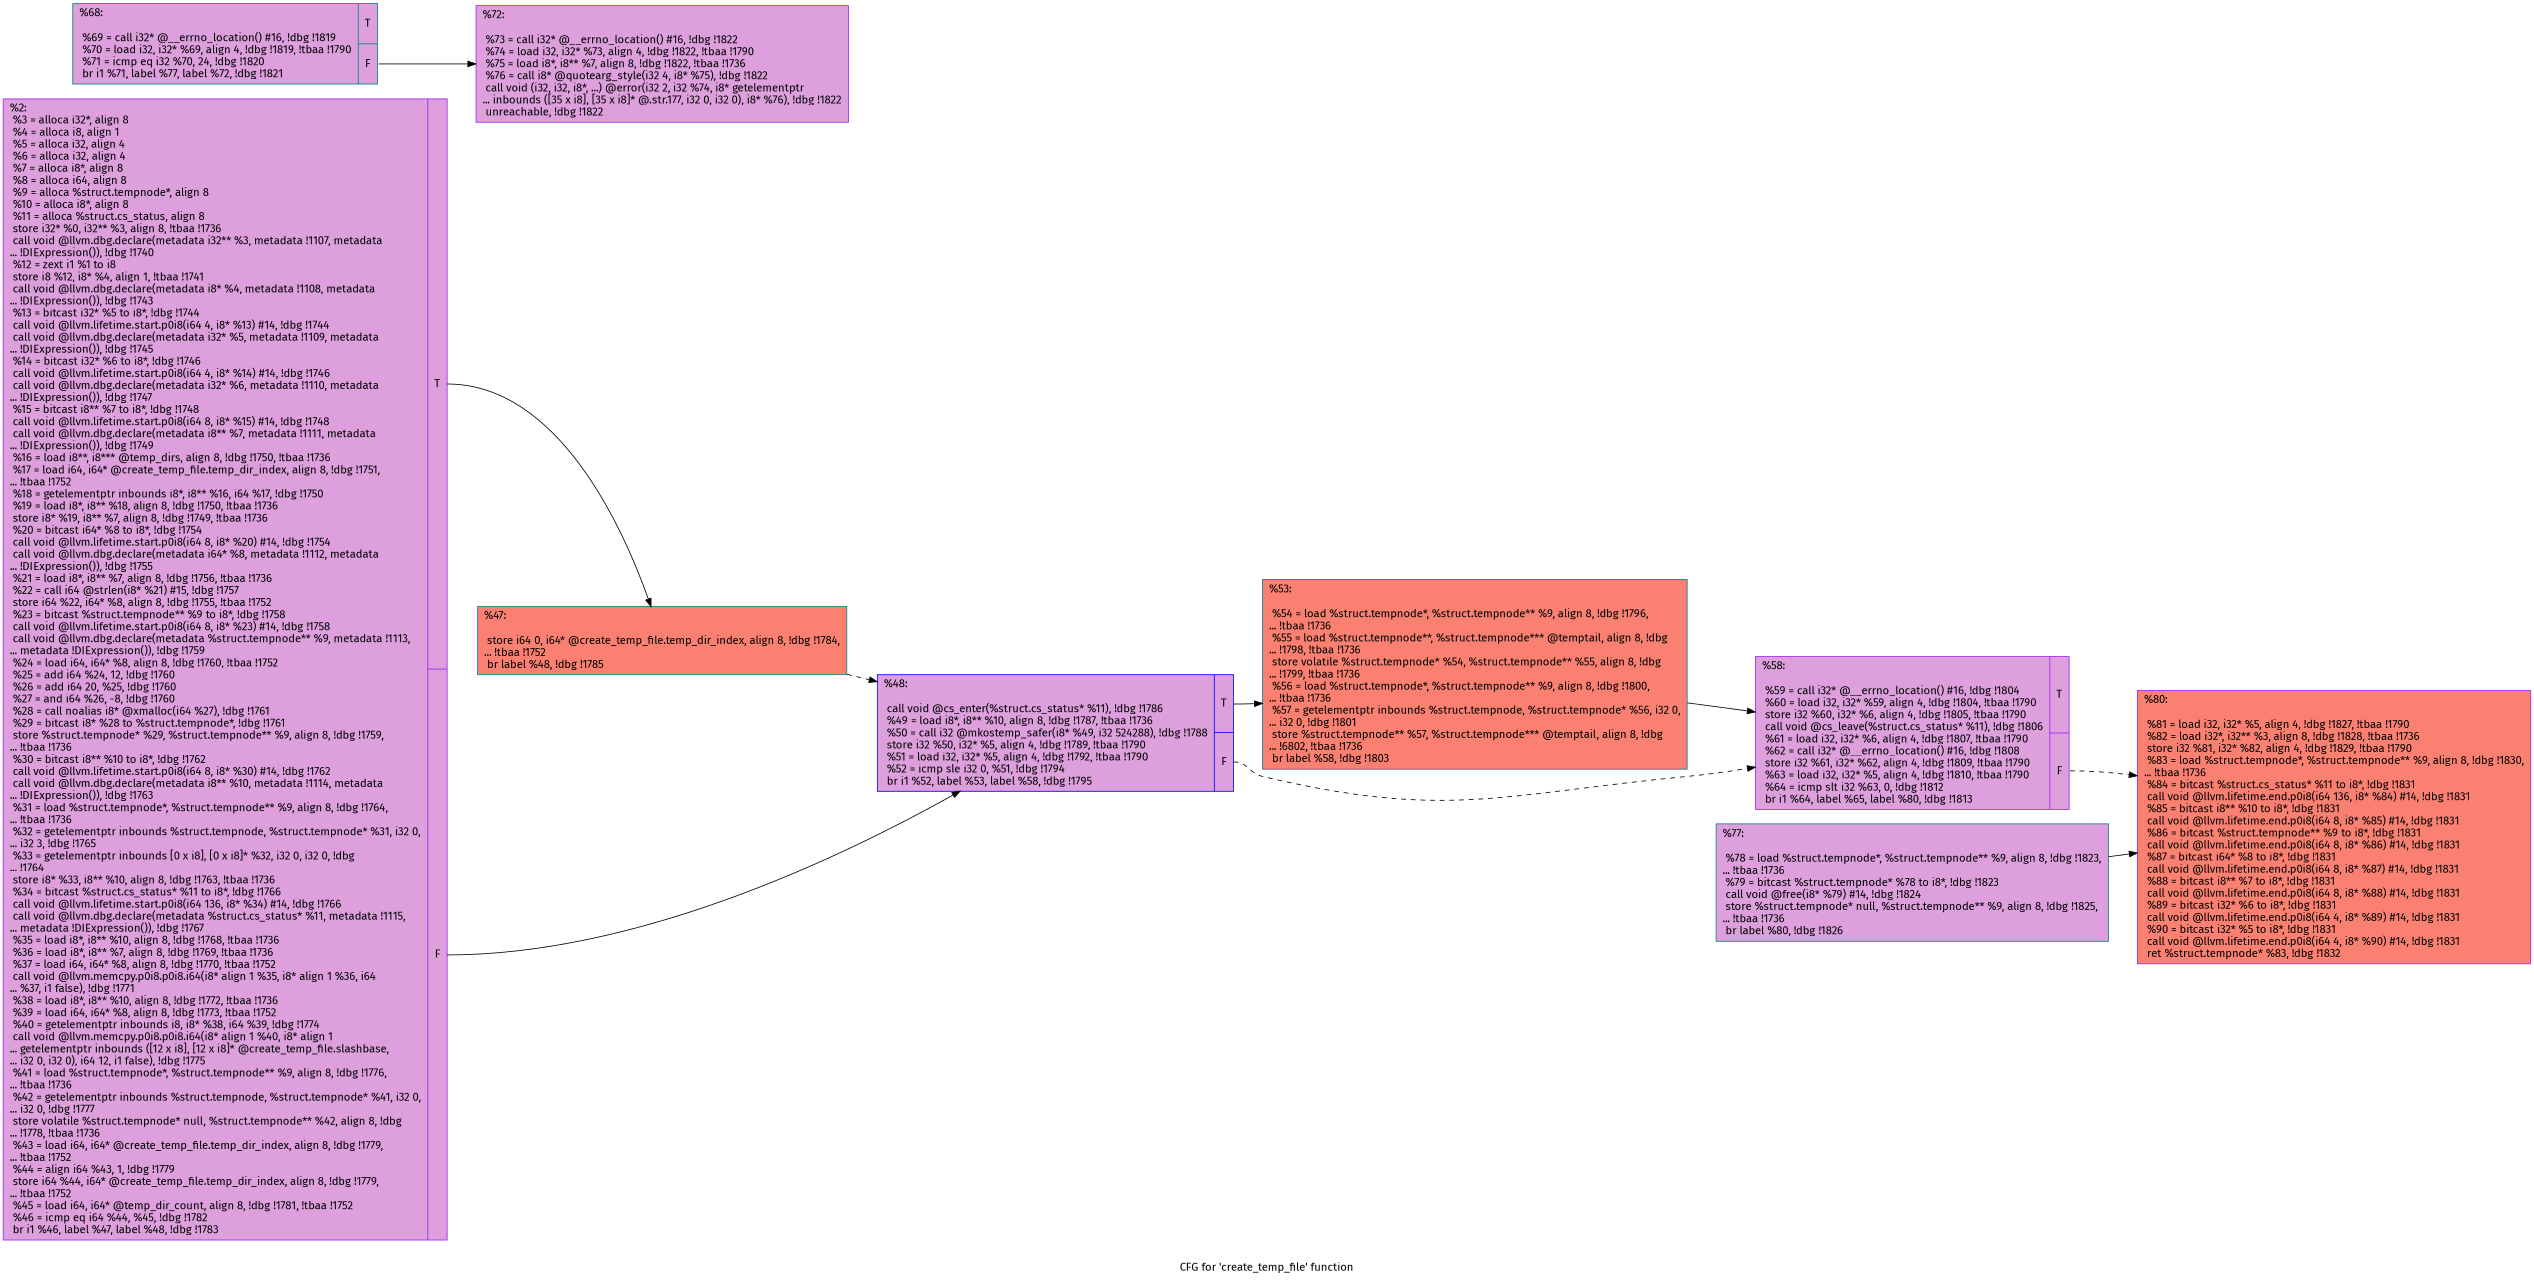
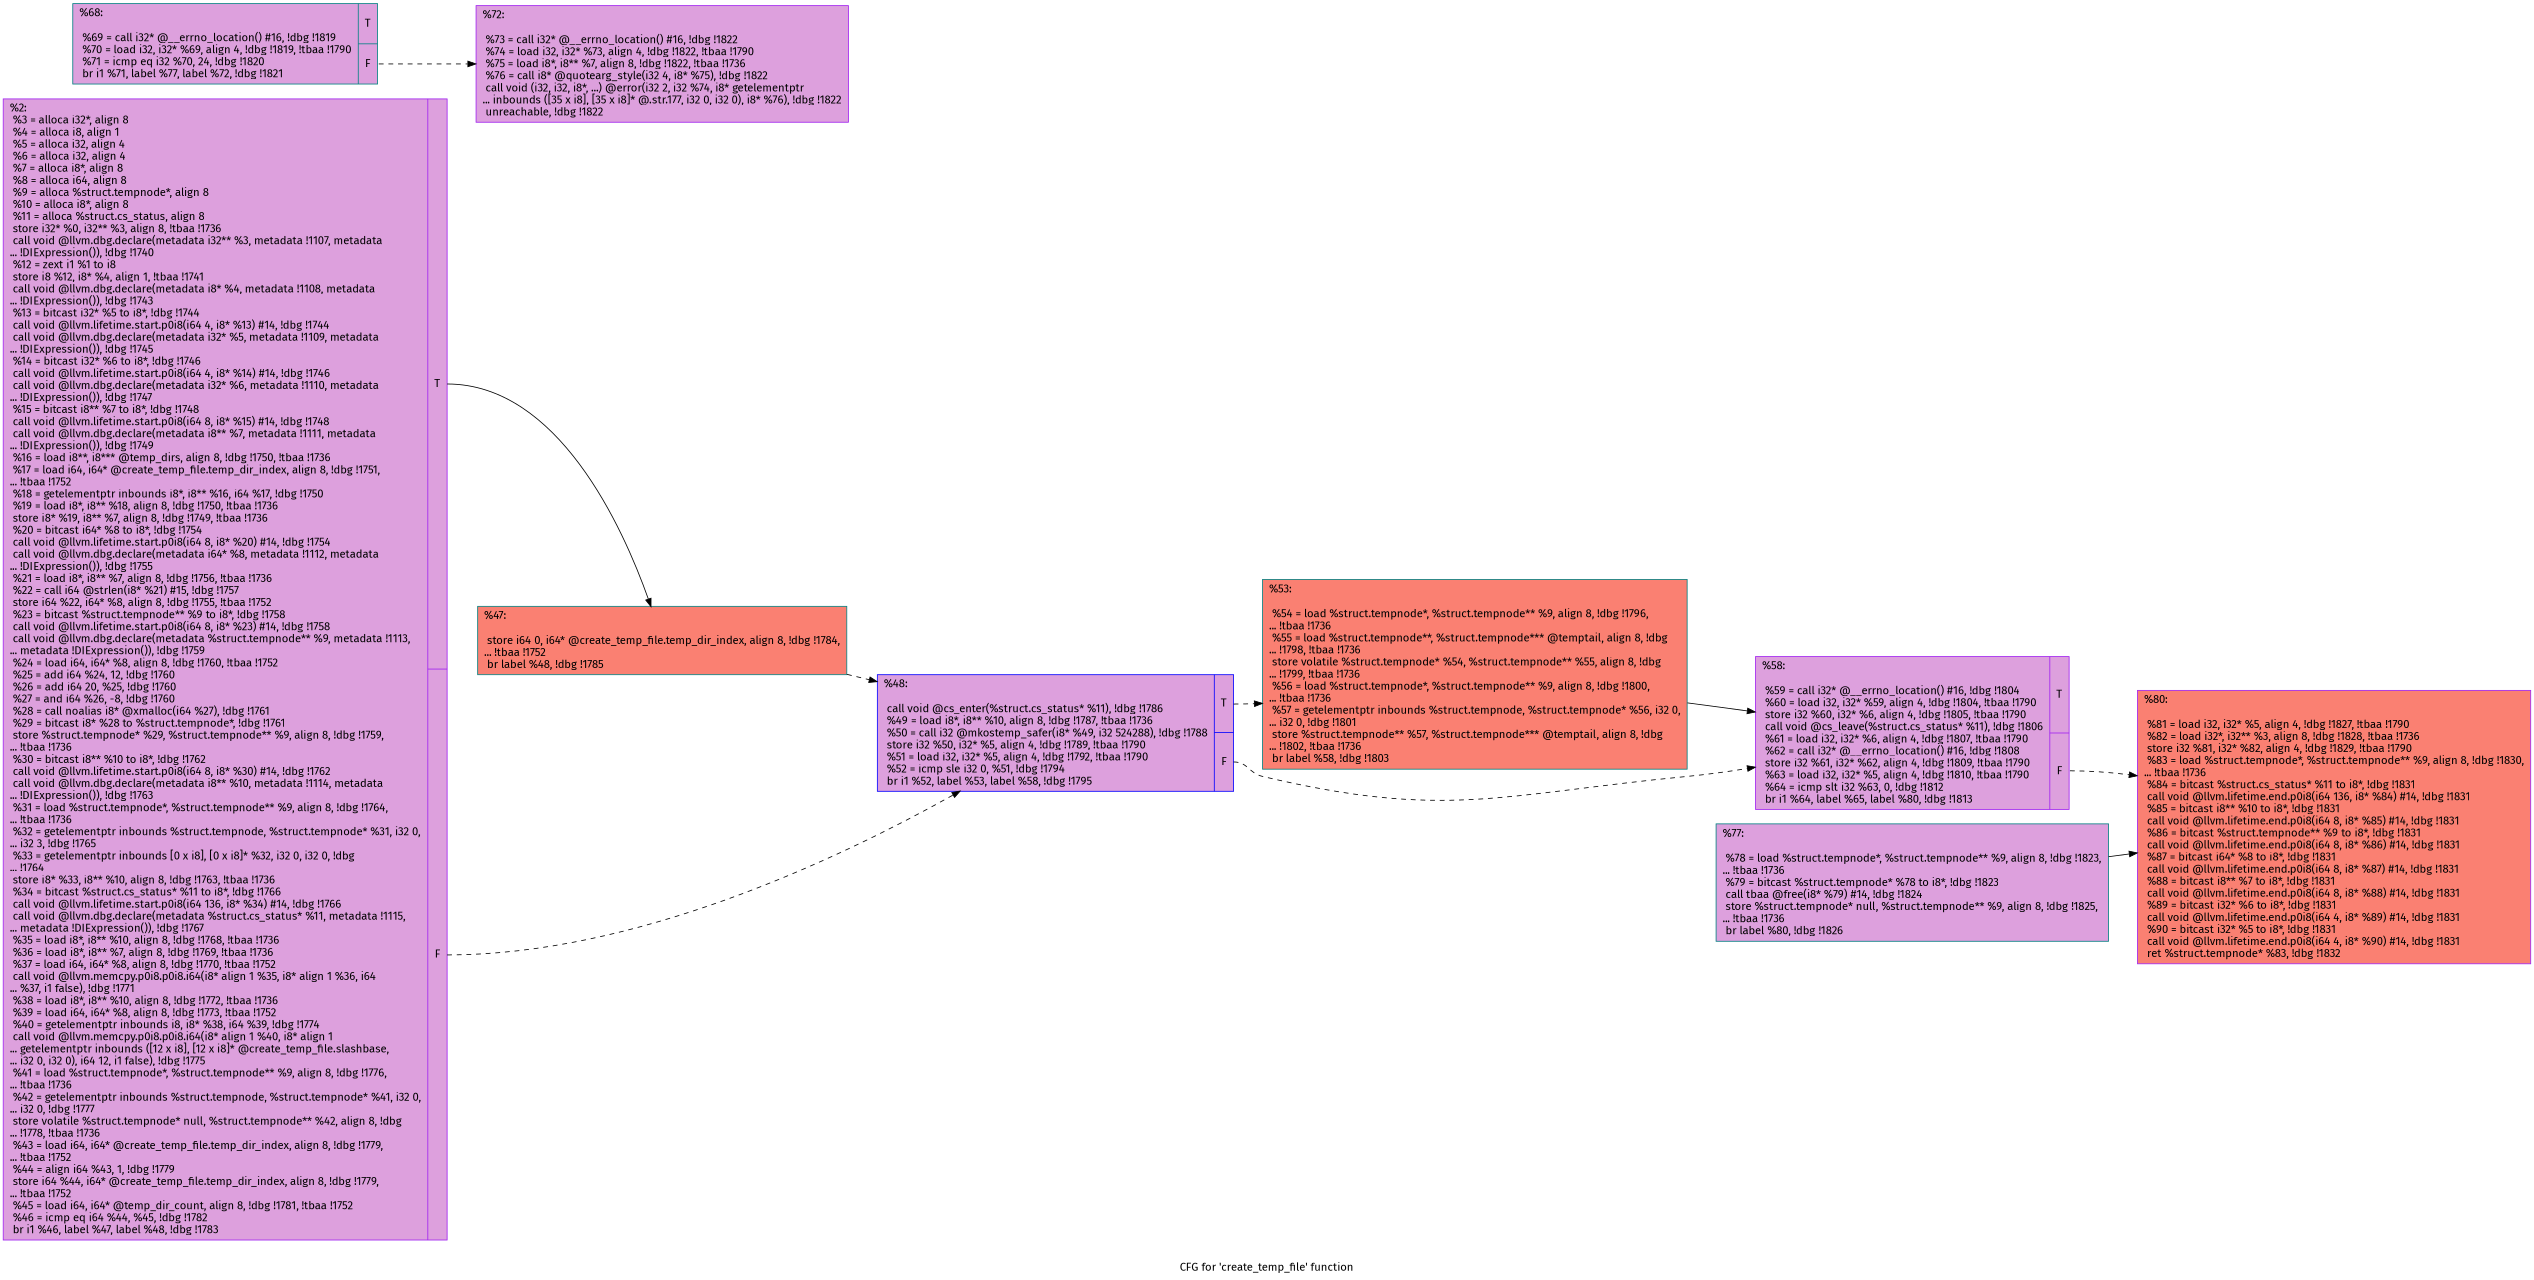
edge "%68:" -> "%72:": style solid -> dashed
edge "%48:" -> "%53:": style solid -> dashed
node "%53:": text "... !6802, !tbaa !1736" -> "... !1802, !tbaa !1736"
node "%77:": text "call void @free(i8* %79) #14, !dbg !1824" -> "call tbaa @free(i8* %79) #14, !dbg !1824"
edge "%2:" -> "%48:": style solid -> dashed
